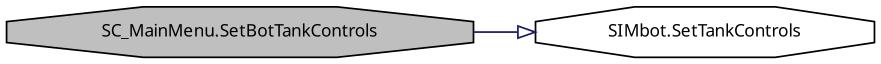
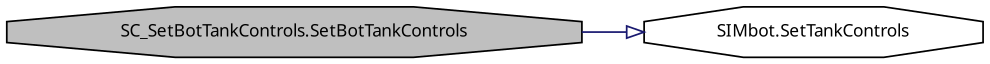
node "SC_MainMenu.SetBotTankControls": label "SC_MainMenu.SetBotTankControls" -> "SC_SetBotTankControls.SetBotTankControls"
